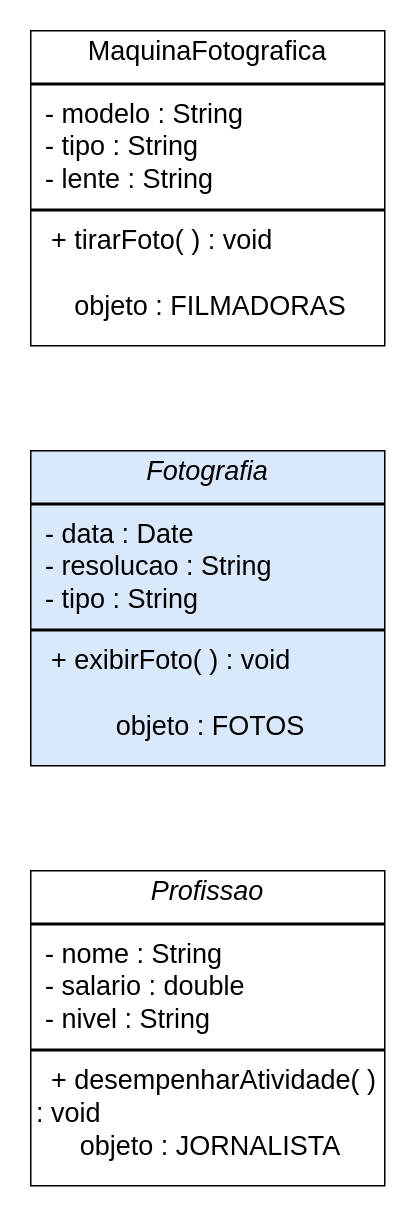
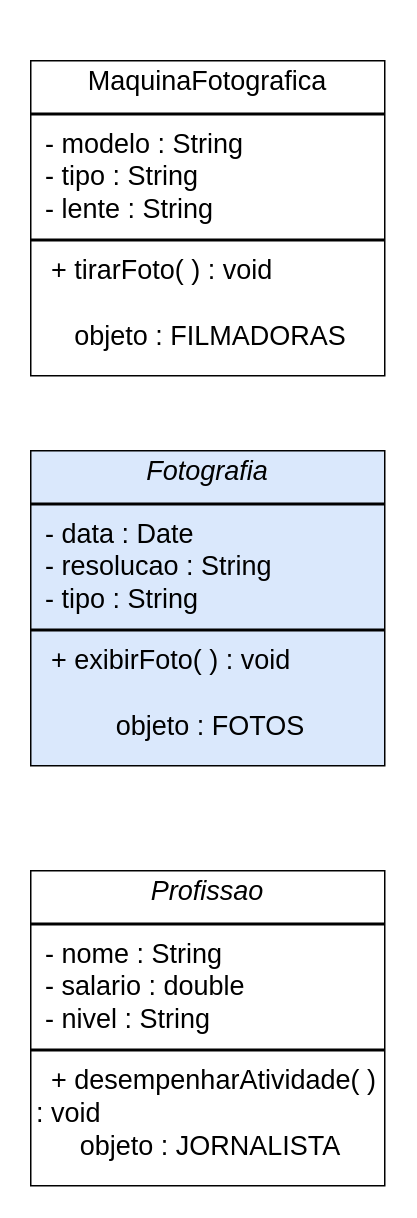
node "MaquinaFotografica - modelo : String - tipo : String - lente : String + tirarFoto( ) : void objeto : FILMADORAS": moved (208, 188) -> (208, 218)
